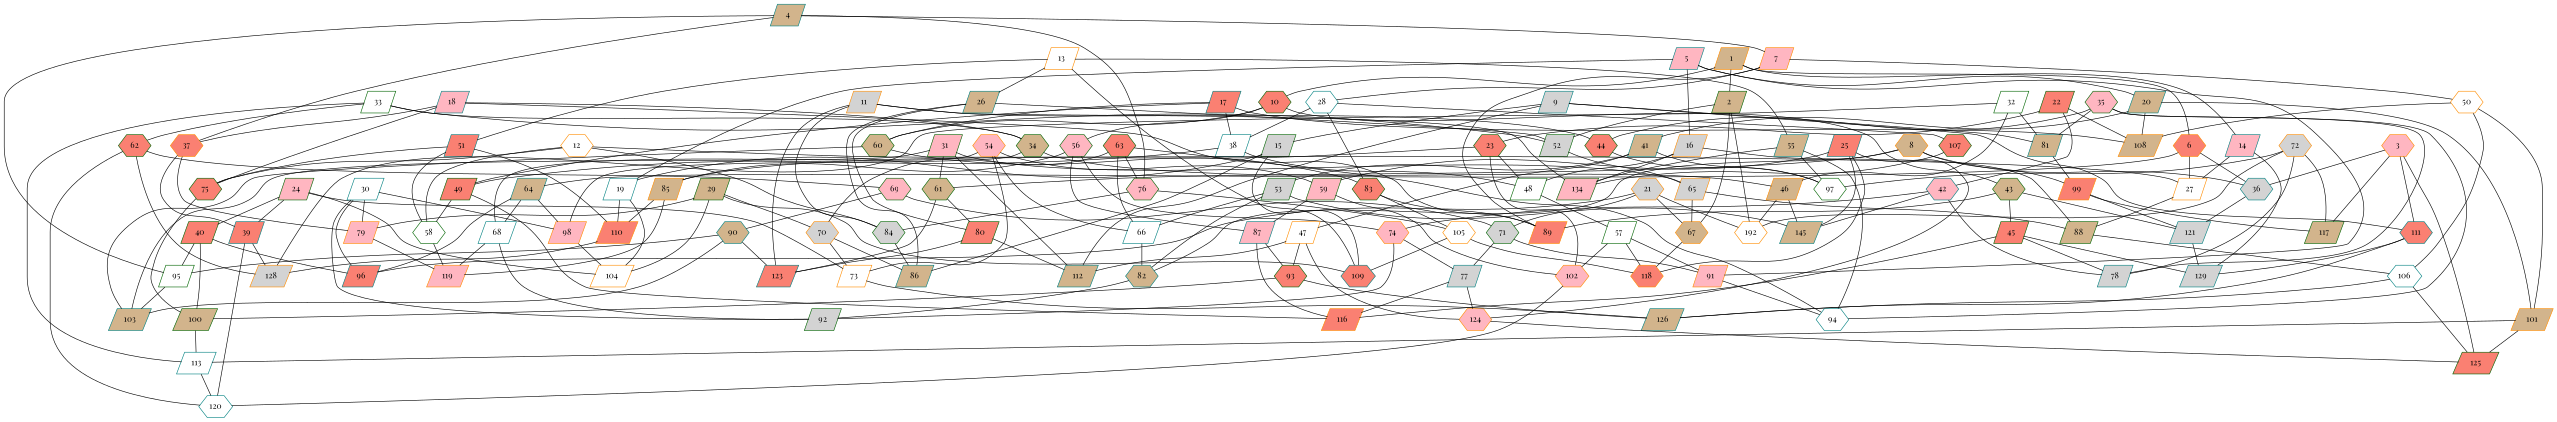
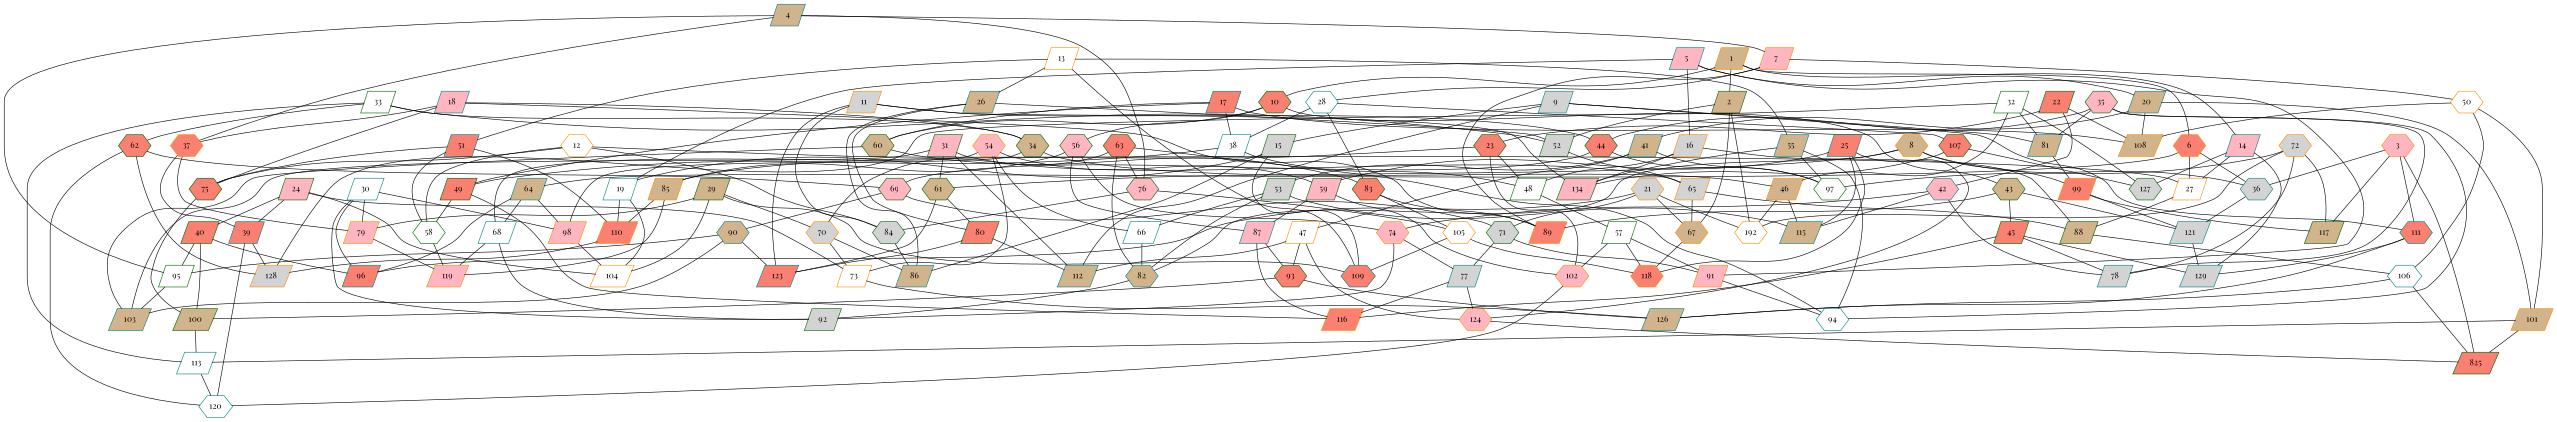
edge "44" -- "69": added
edge "63" -- "66": now "63" -- "82"
node "127": added
node "145": label "145" -> "115"
node "125": label "125" -> "825"
